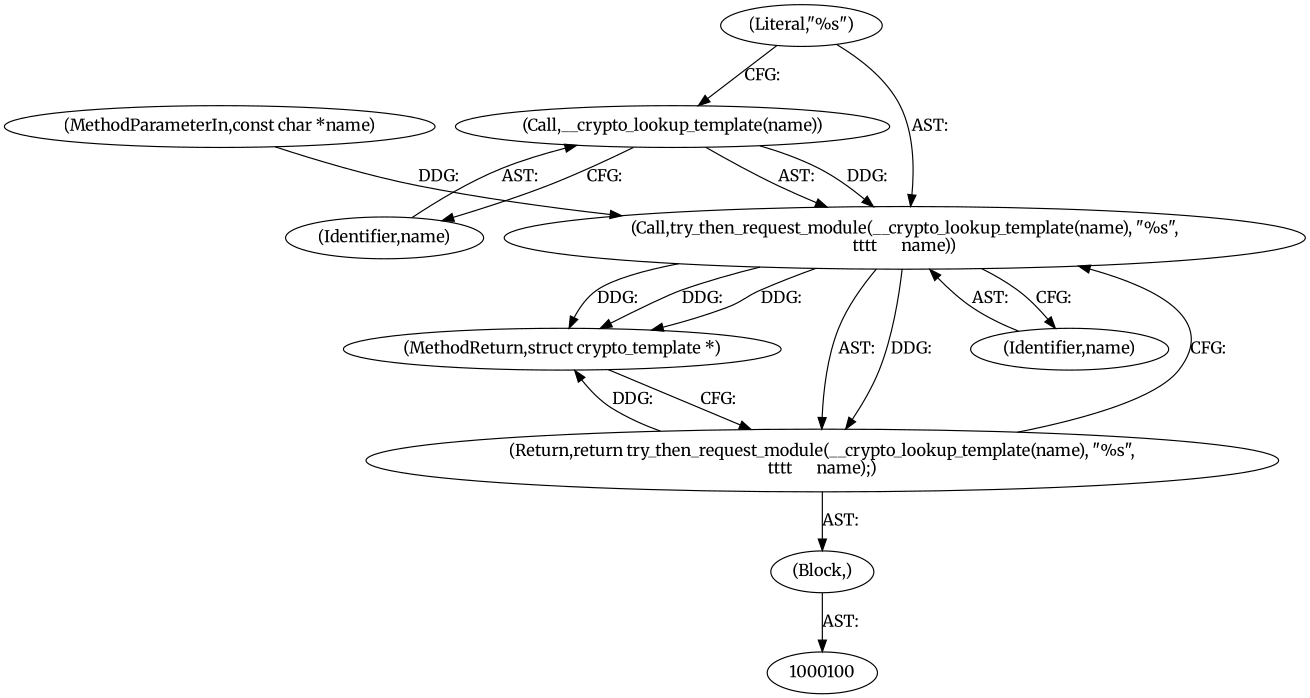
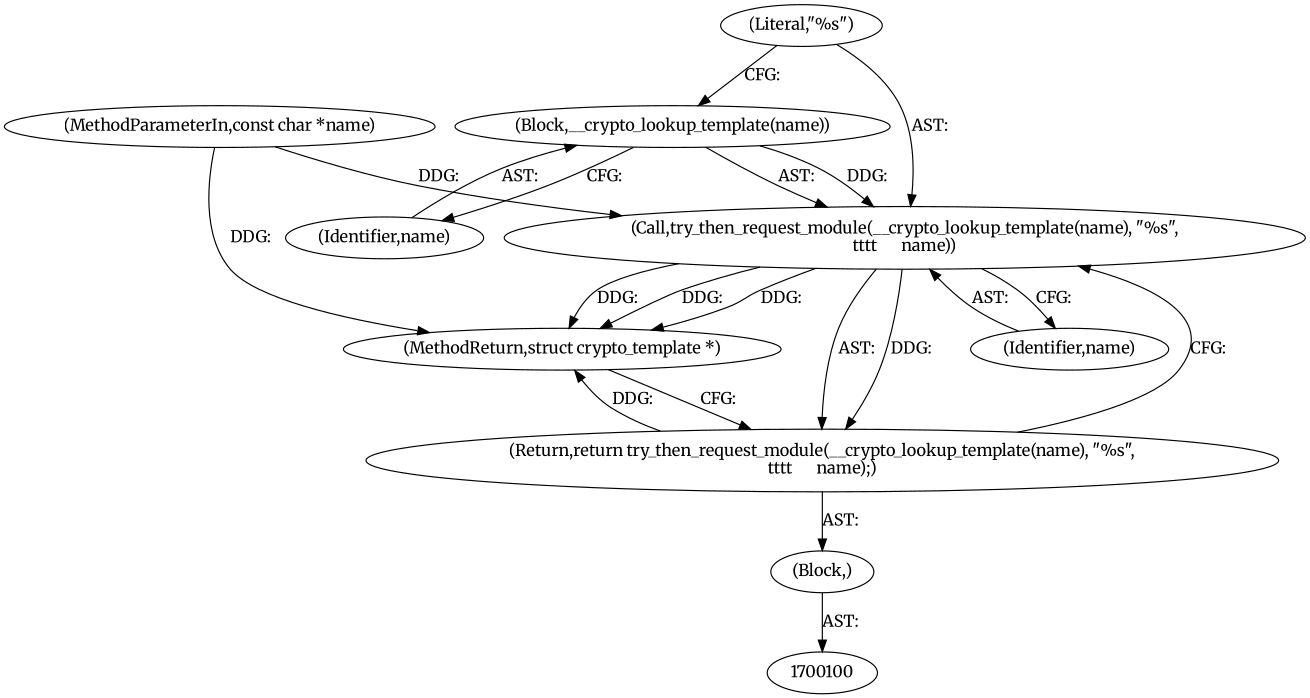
node "(Call,__crypto_lookup_template(name))": label "(Call,__crypto_lookup_template(name))" -> "(Block,__crypto_lookup_template(name))"
edge "(MethodParameterIn,const char *name)" -> "(MethodReturn,struct crypto_template *)": added, label "DDG:"
node "1000100": label "1000100" -> "1700100"
